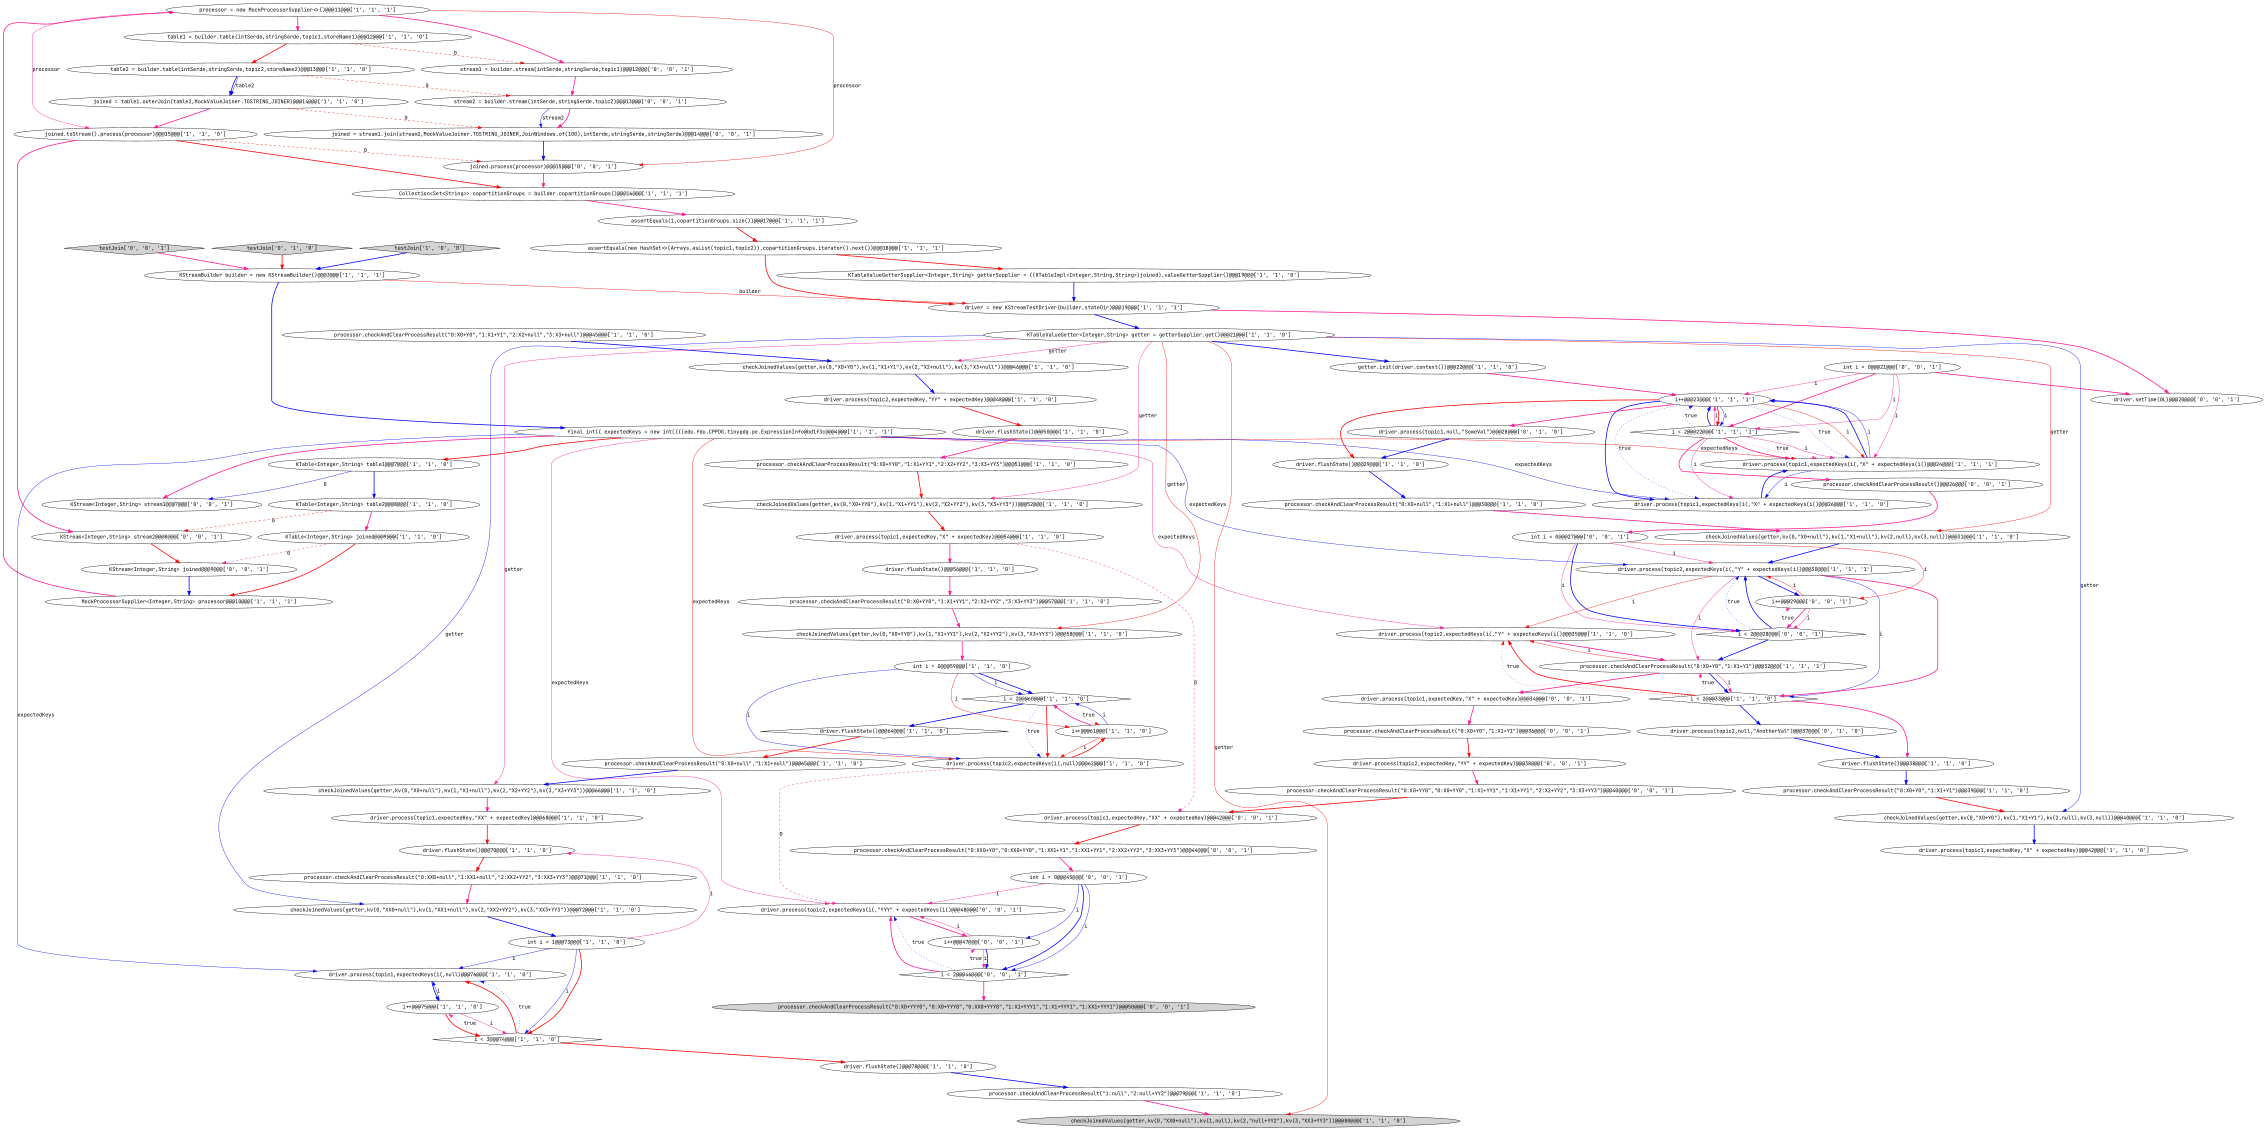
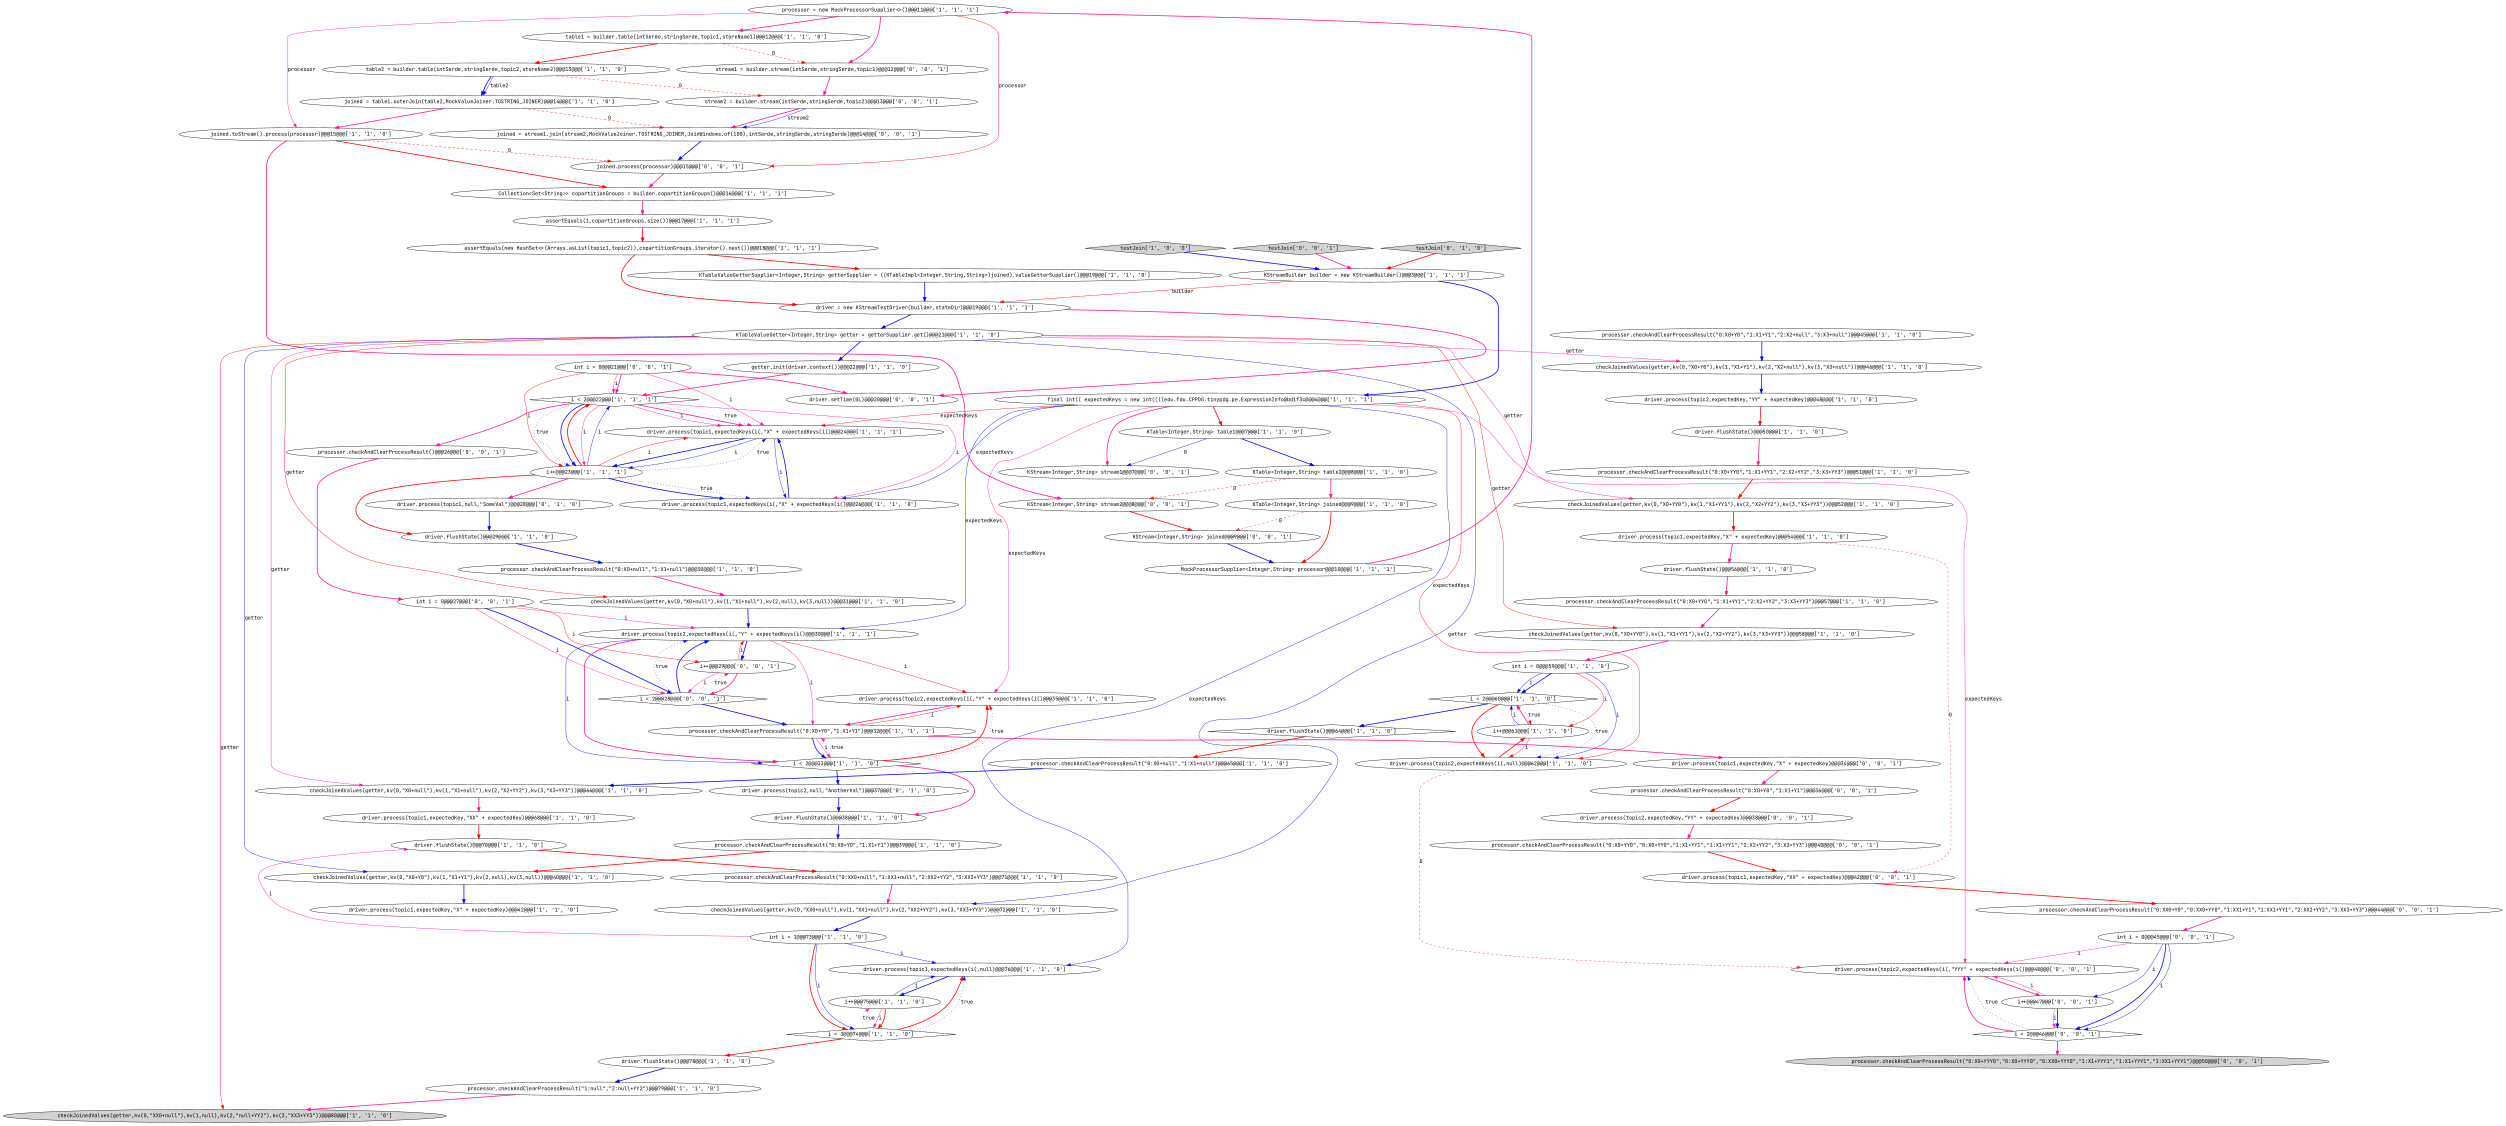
edge "int i = 0@@@21@@@['0', '0', '1']" -> "i++@@@23@@@['1', '1', '1']": color deeppink -> red
edge "getter.init(driver.context())@@@22@@@['1', '1', '0']" -> "i++@@@23@@@['1', '1', '1']": now "getter.init(driver.context())@@@22@@@['1', '1', '0']" -> "i < 2@@@22@@@['1', '1', '1']"
edge "i < 2@@@46@@@['0', '0', '1']" -> "i++@@@47@@@['0', '0', '1']": removed, label "true"
